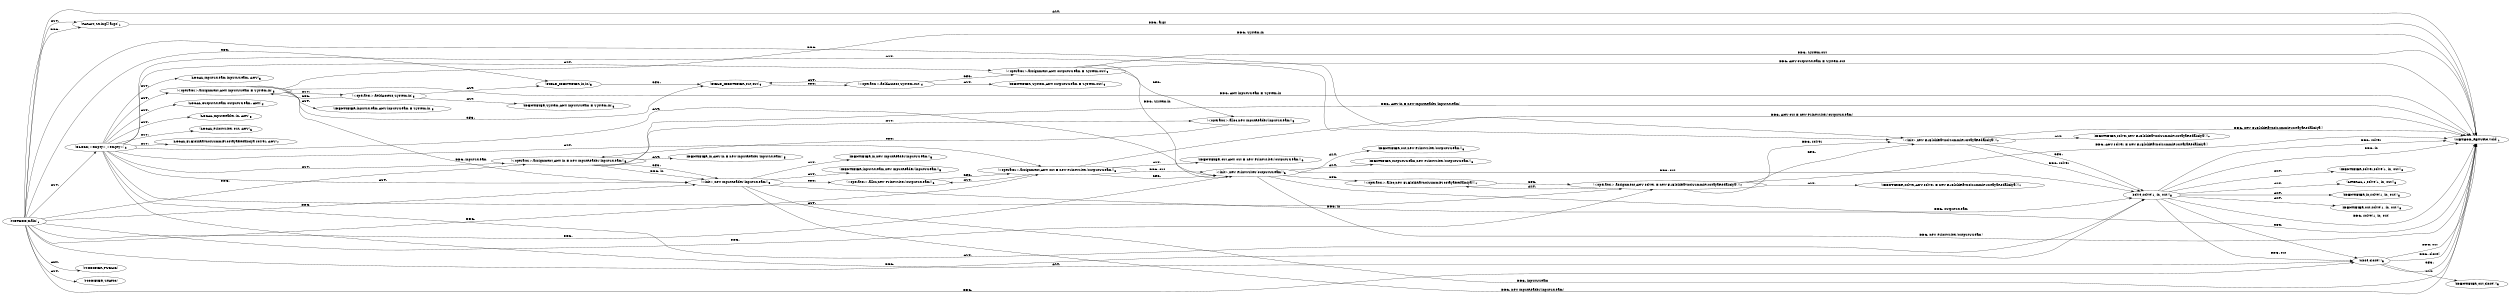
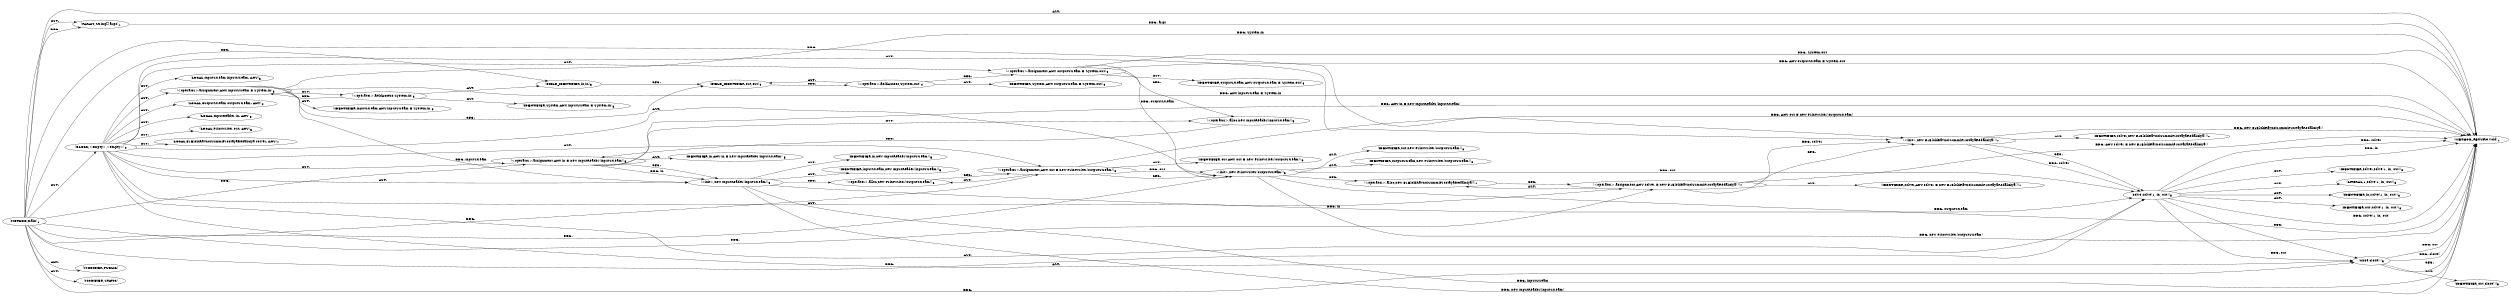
node "(IDENTIFIER,outputStream,ANY outputStream = System.out)": added
edge "(<operator>.assignment,ANY outputStream = System.out)" -> "(<init>,new PrintWriter(outputStream))": label "DDG: System.in" -> "DDG: outputStream"
edge "(METHOD,main)" -> "(<init>,new InputReader(inputStream))": removed, label "DDG:"
